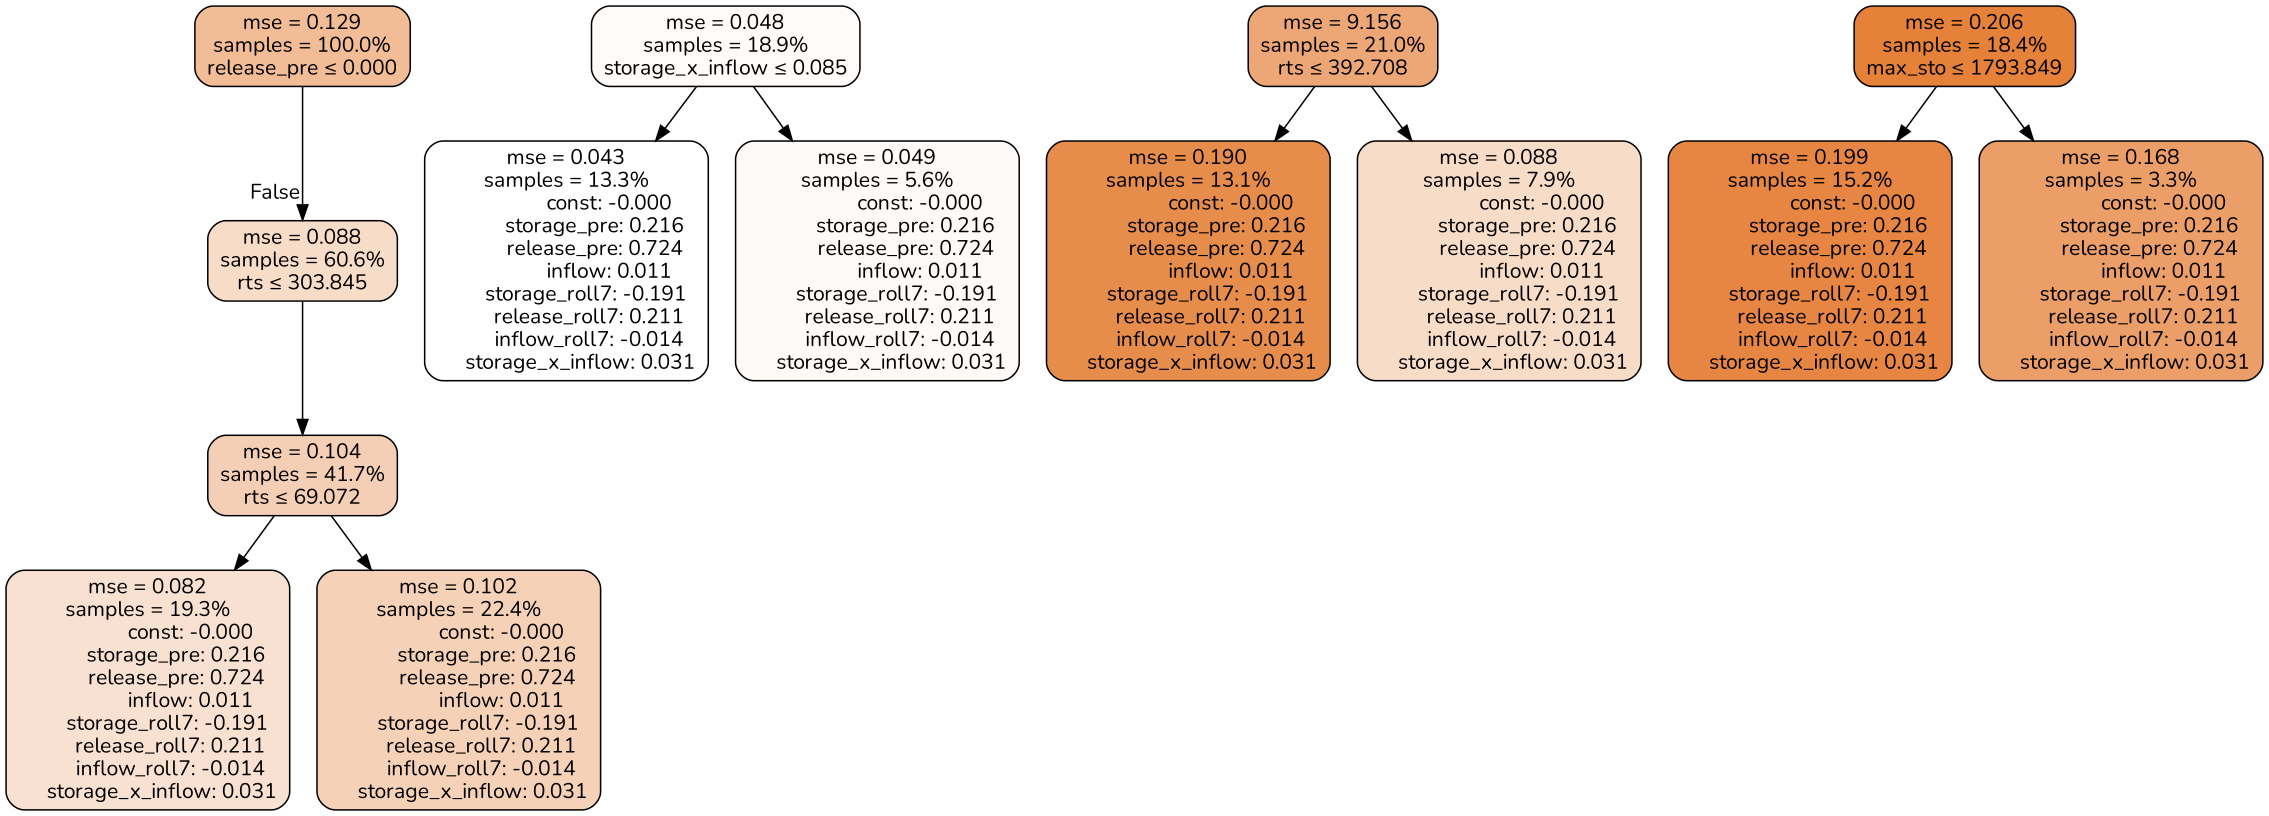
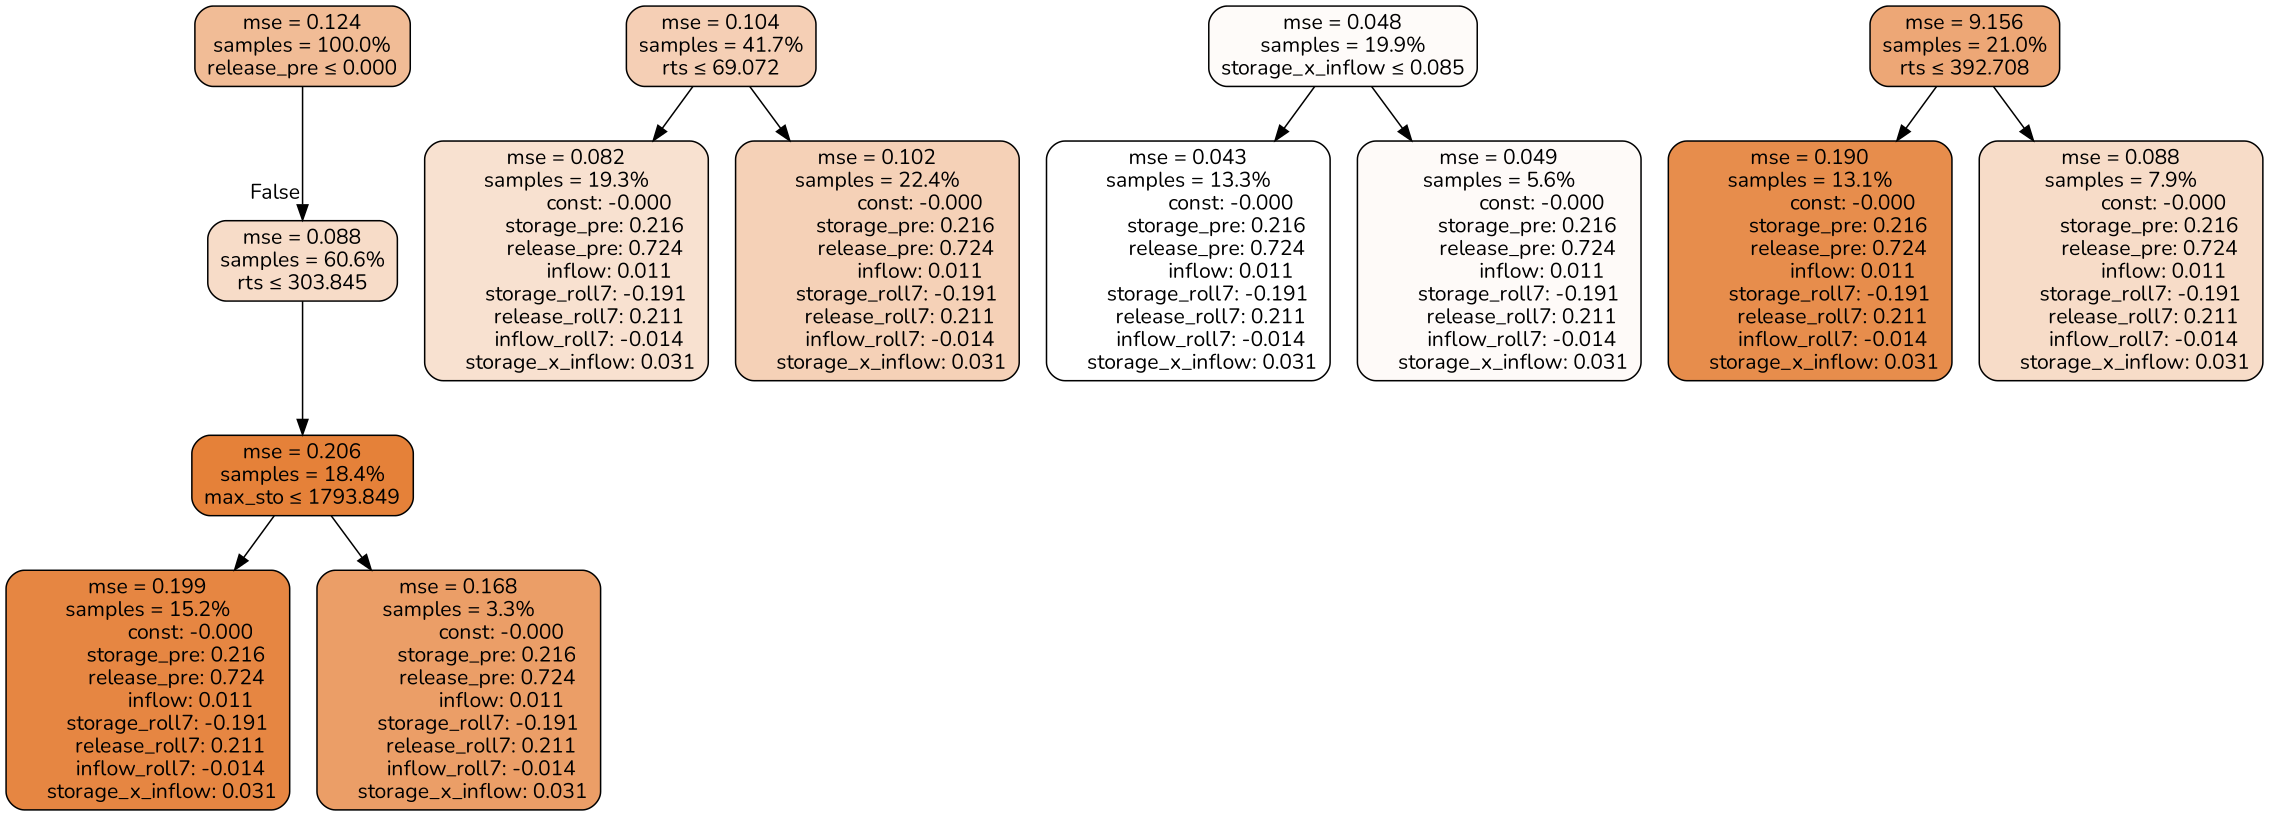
node "mse = 0.129 samples = 100.0% release_pre ≤ 0.000": label "mse = 0.129 samples = 100.0% release_pre ≤ 0.000" -> "mse = 0.124 samples = 100.0% release_pre ≤ 0.000"
node "mse = 0.048 samples = 18.9% storage_x_inflow ≤ 0.085": label "mse = 0.048 samples = 18.9% storage_x_inflow ≤ 0.085" -> "mse = 0.048 samples = 19.9% storage_x_inflow ≤ 0.085"
edge "mse = 0.088 samples = 60.6% rts ≤ 303.845" -> "mse = 0.104 samples = 41.7% rts ≤ 69.072": now "mse = 0.088 samples = 60.6% rts ≤ 303.845" -> "mse = 0.206 samples = 18.4% max_sto ≤ 1793.849"
